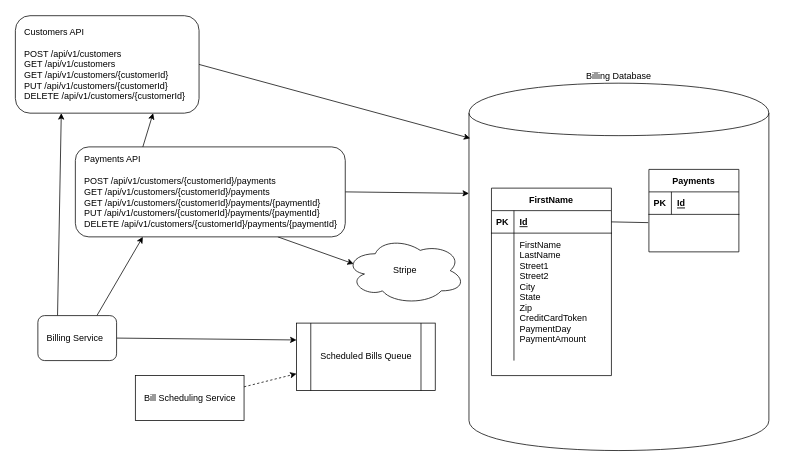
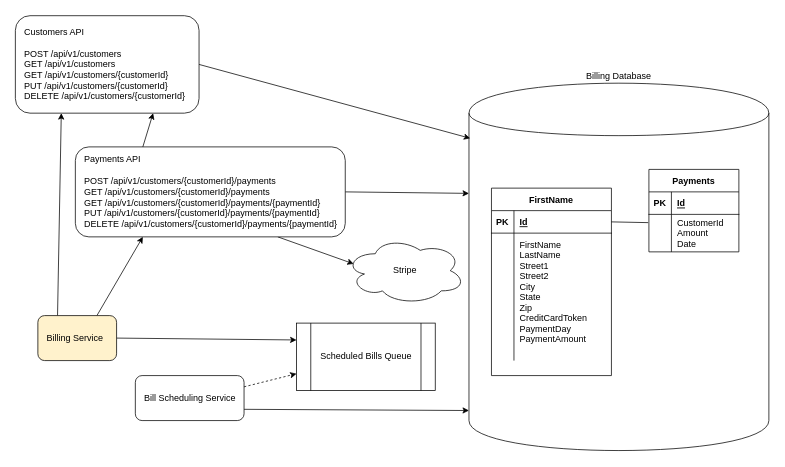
node "CustomerId Amount Date": added
node "Billing Service": fillcolor #ffffff -> #fff2cc
node "Bill Scheduling Service": shape rectangle -> rounded rectangle
edge "Bill Scheduling Service" -> "Billing Database": added
